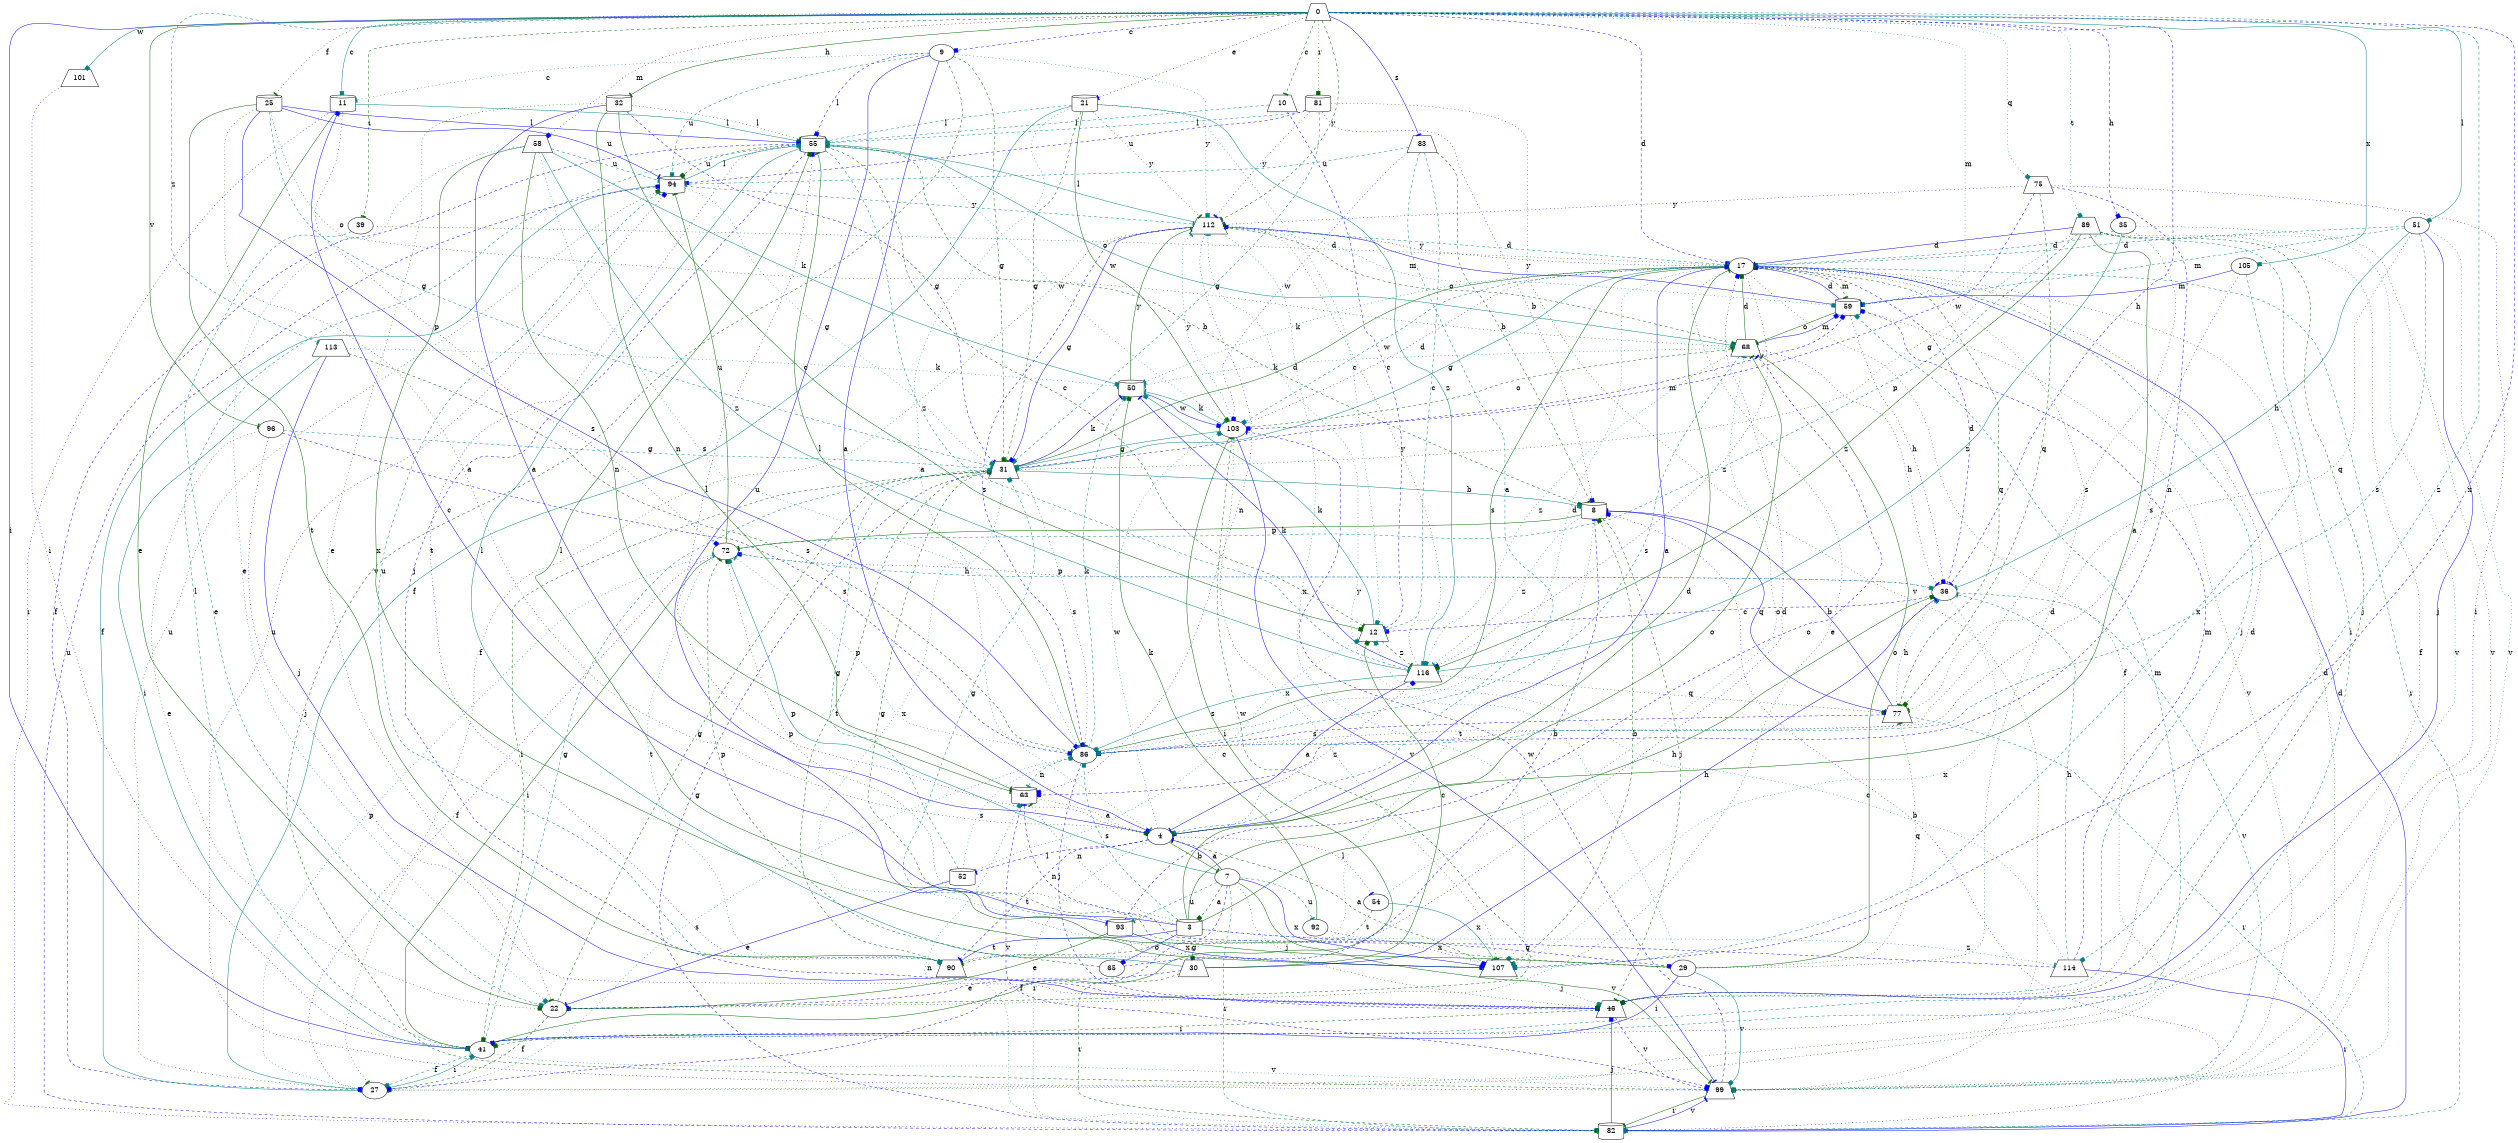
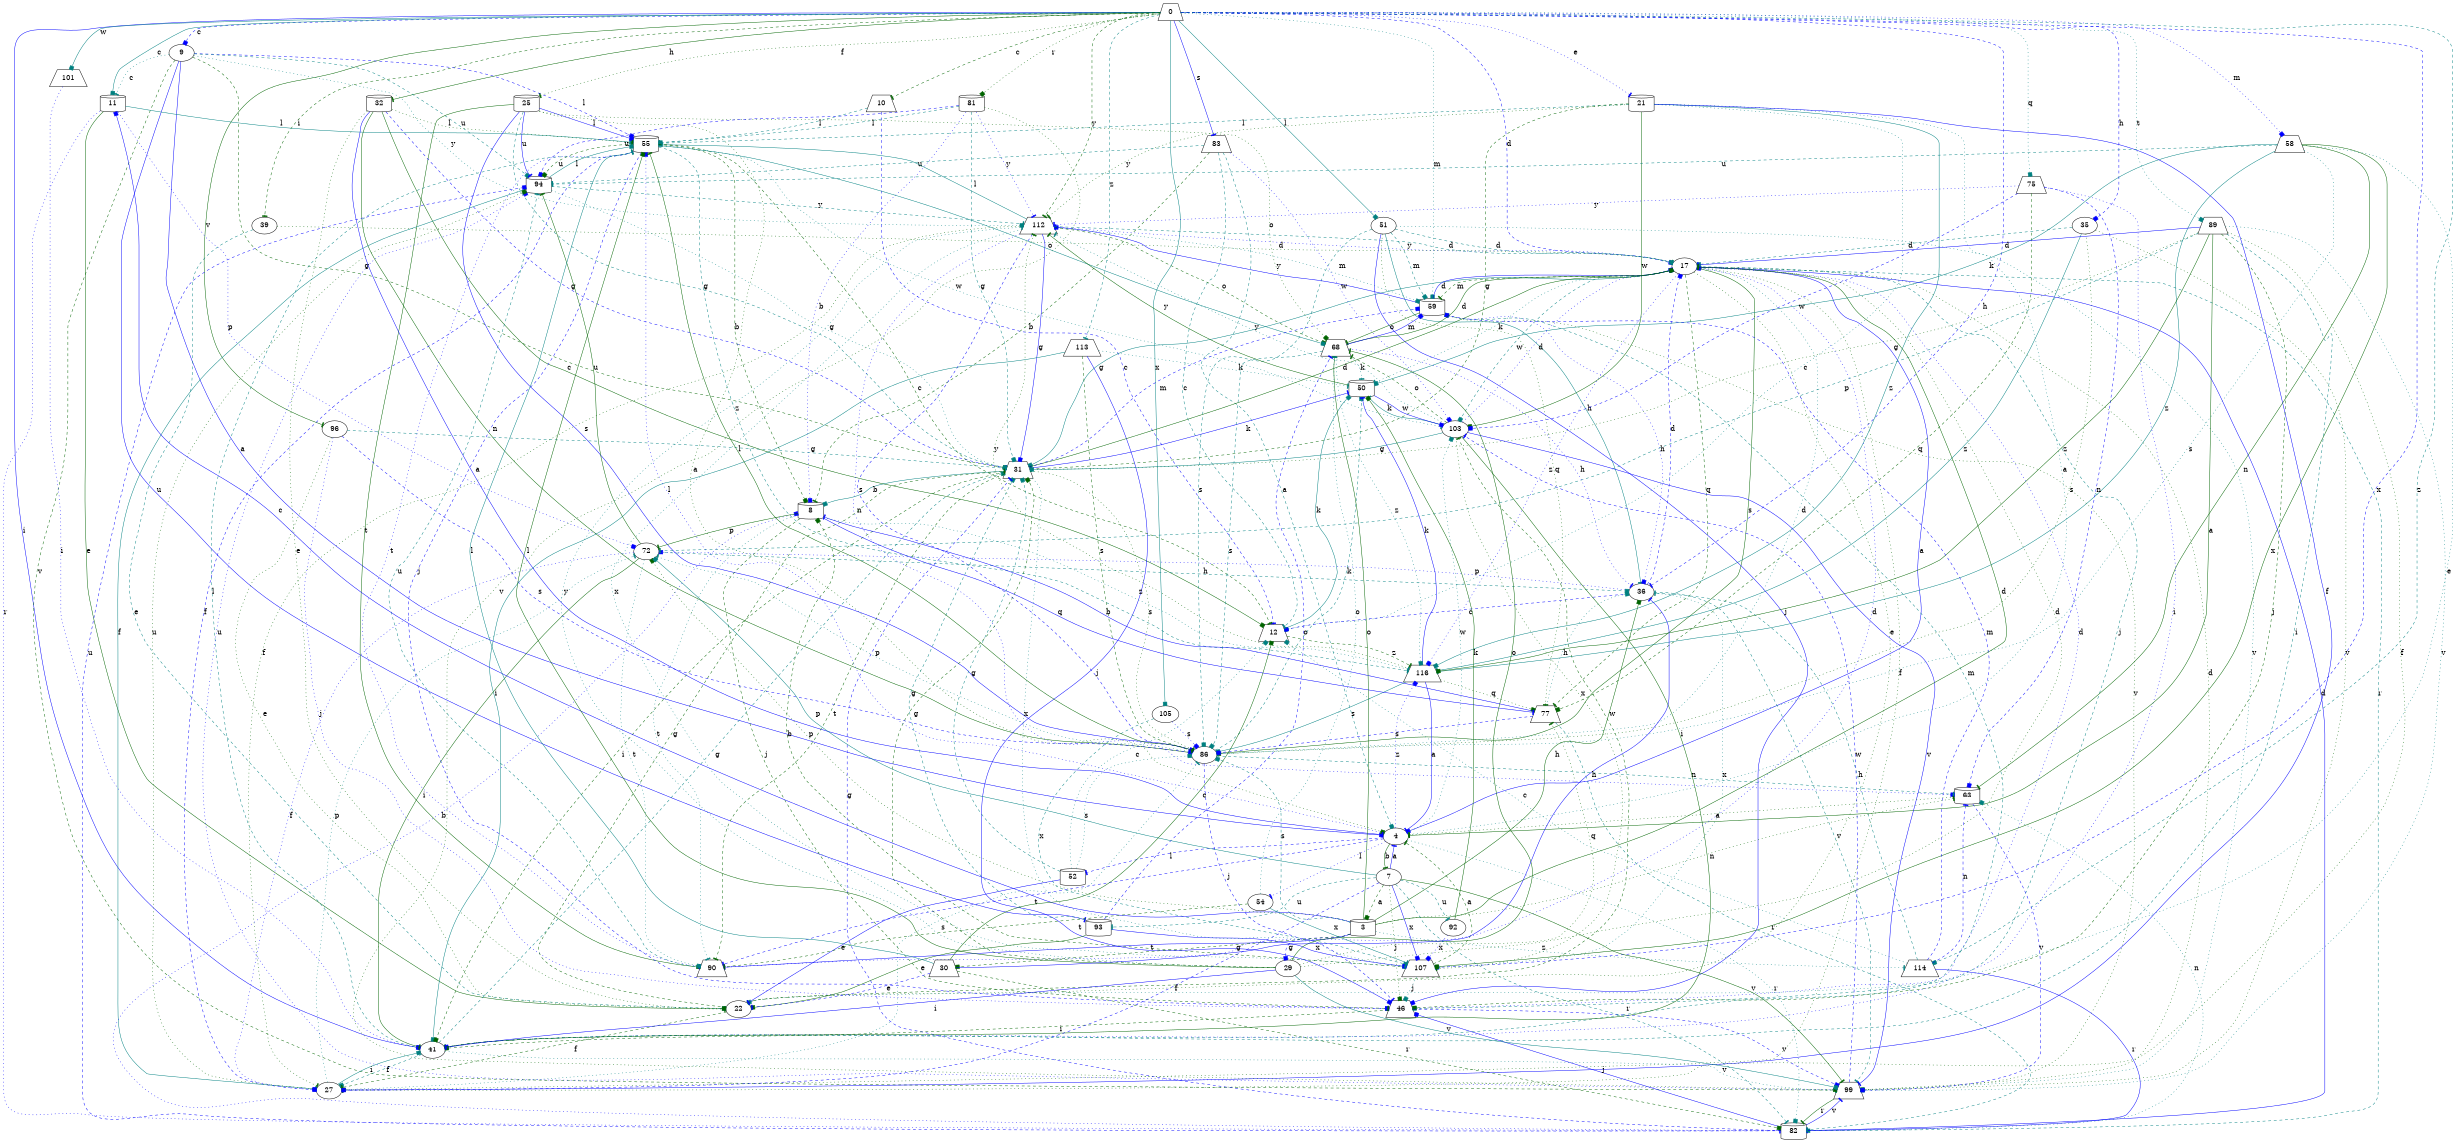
edge "105" -> "59": removed, label "m"
edge "32" -> "63": now "32" -> "86"
edge "21" -> "27": color teal -> blue
node "65": removed
